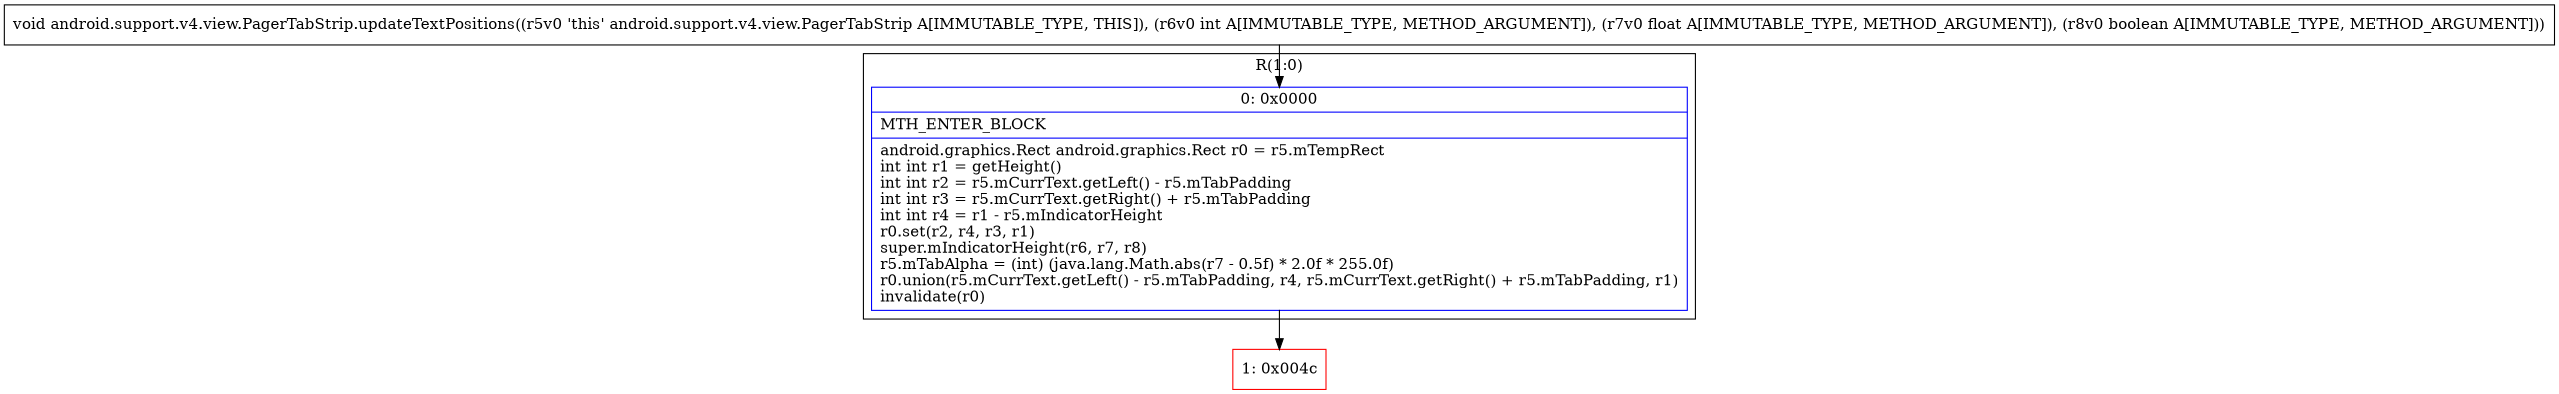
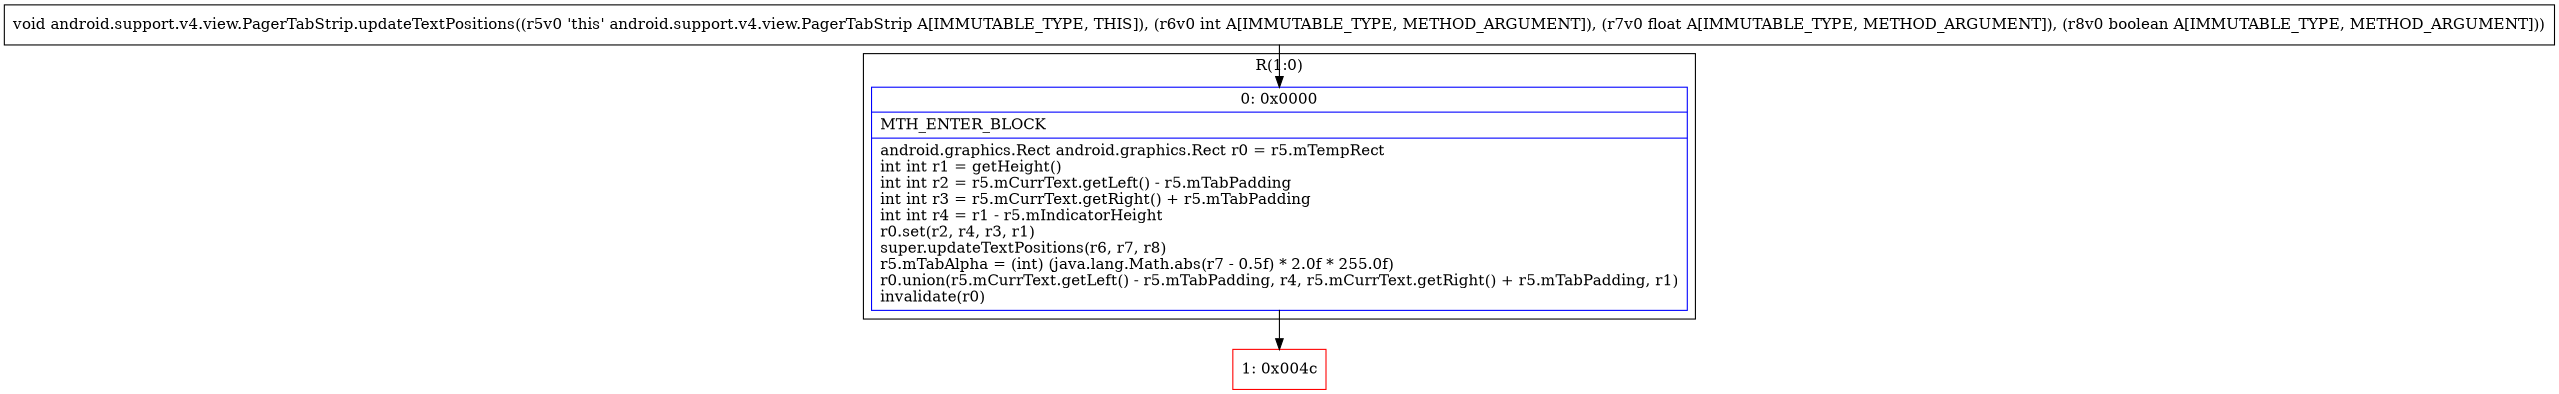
node "0: 0x0000": text "super.mIndicatorHeight(r6, r7, r8)" -> "super.updateTextPositions(r6, r7, r8)"
